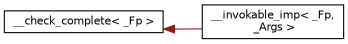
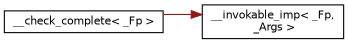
edge "__invokable_imp< _Fp, _Args >" -> "__check_complete< _Fp >": reversed
